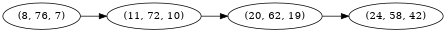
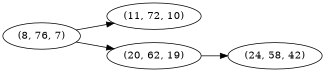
edge "(11, 72, 10)" -> "(20, 62, 19)": now "(8, 76, 7)" -> "(20, 62, 19)"
